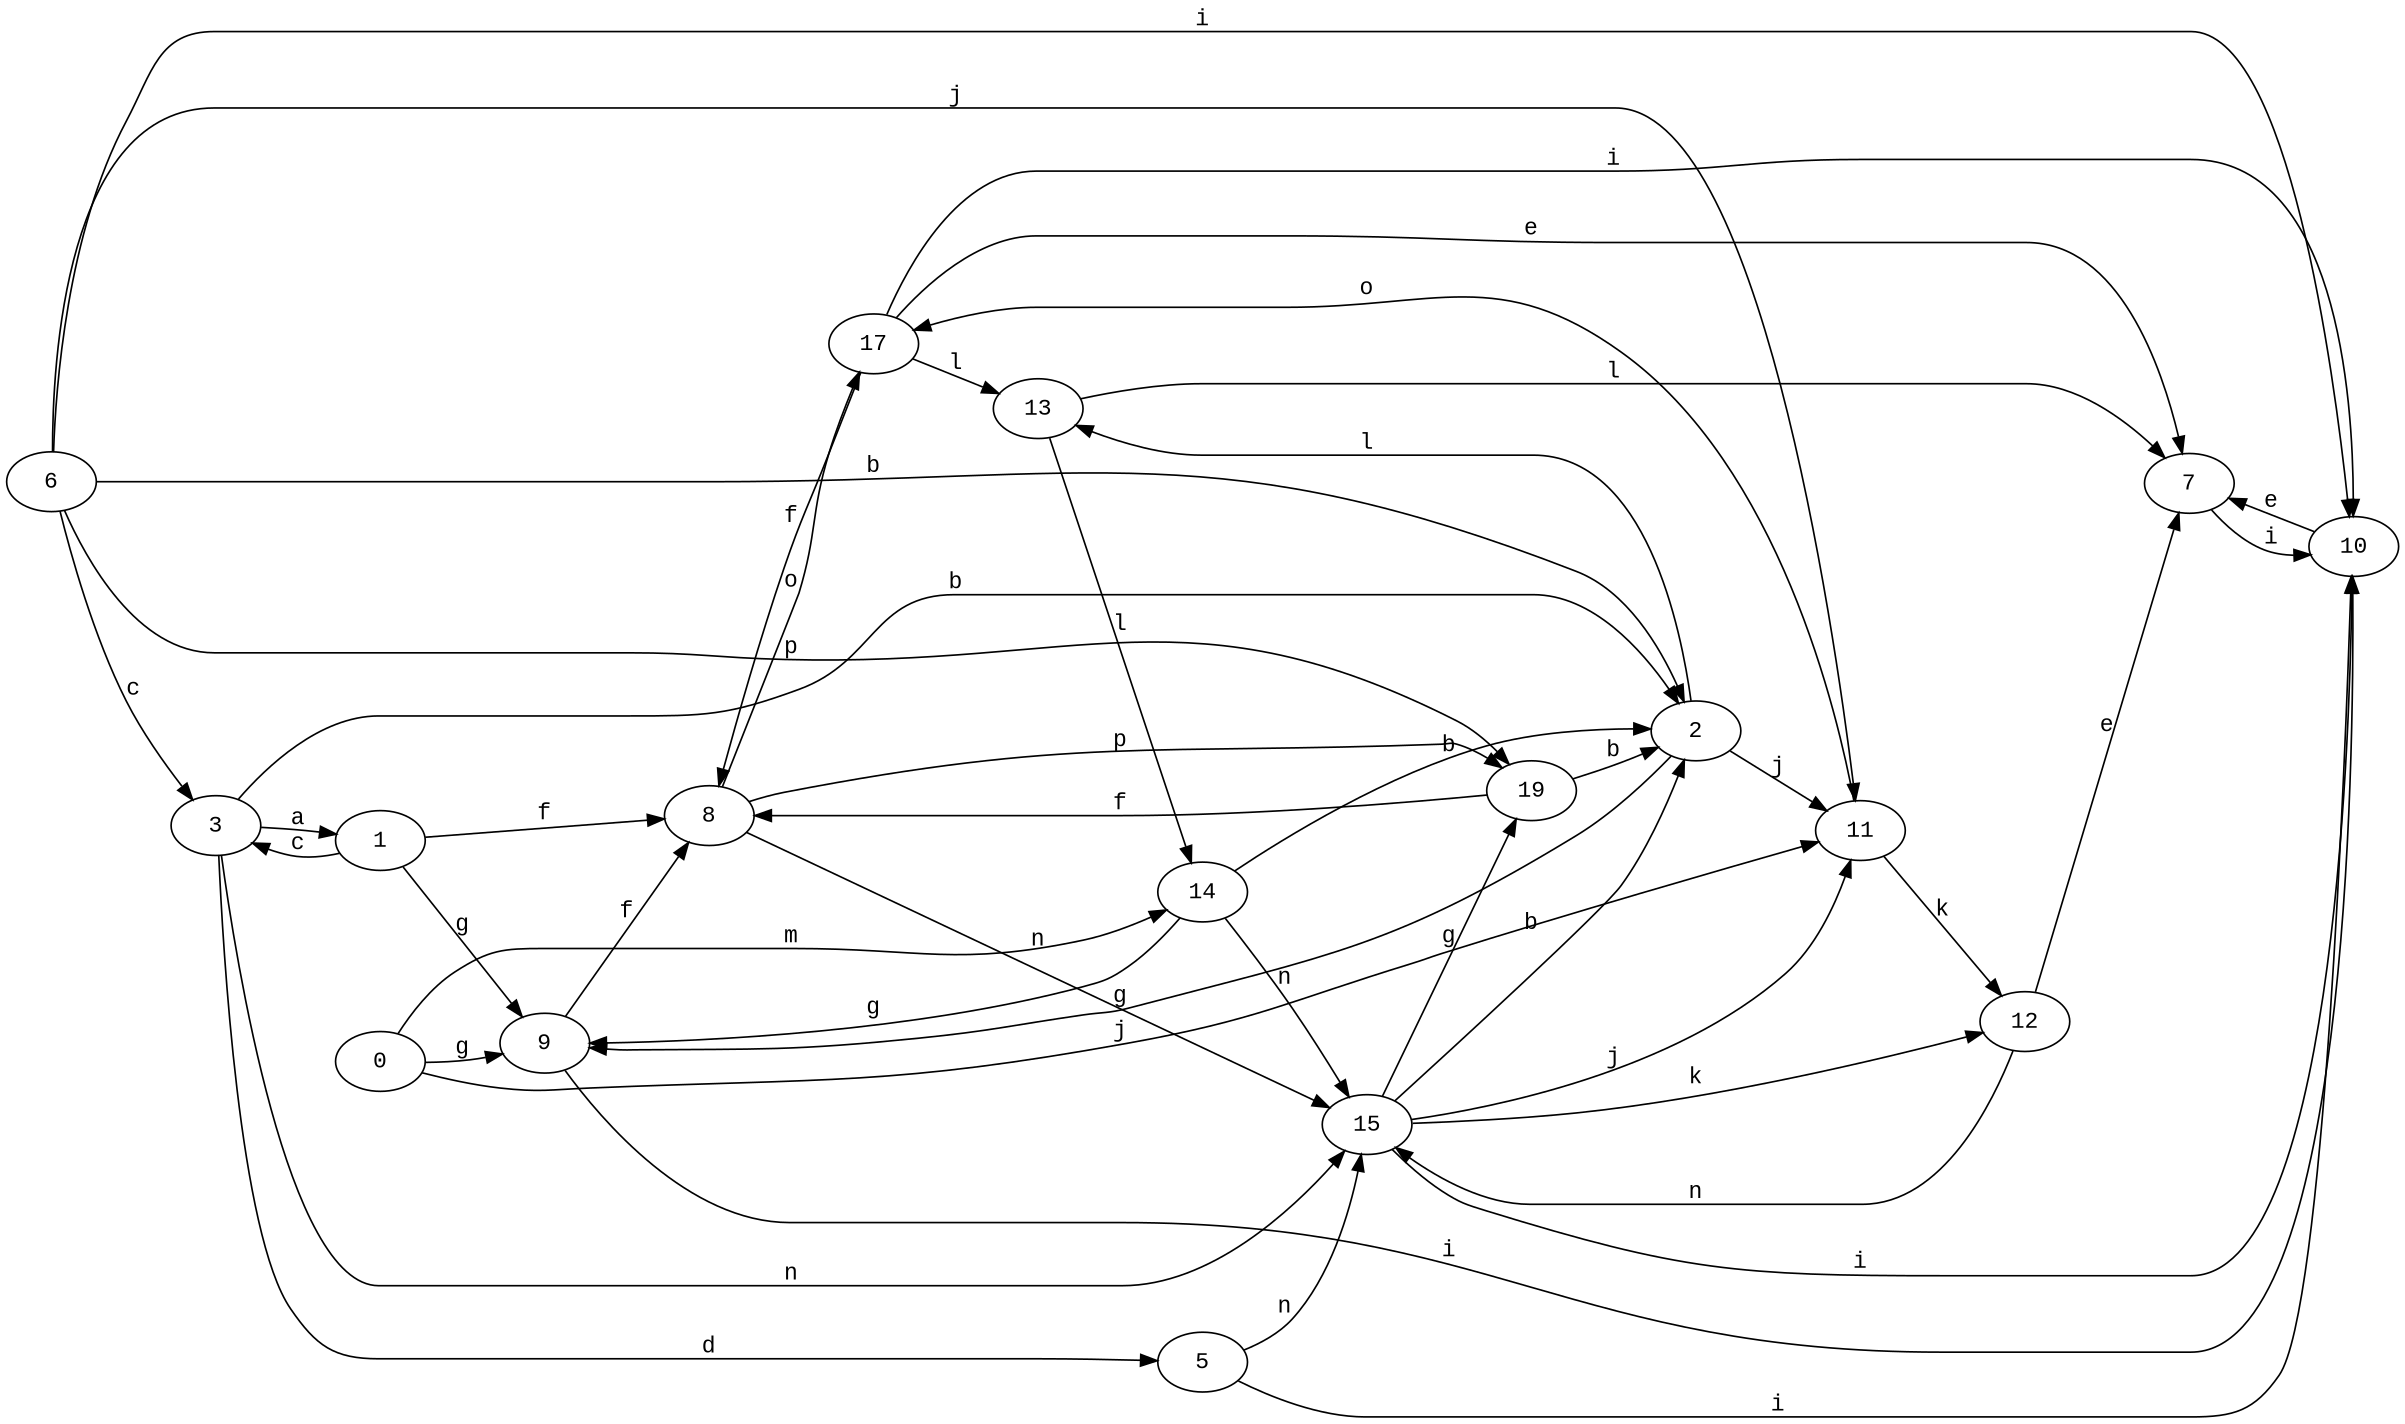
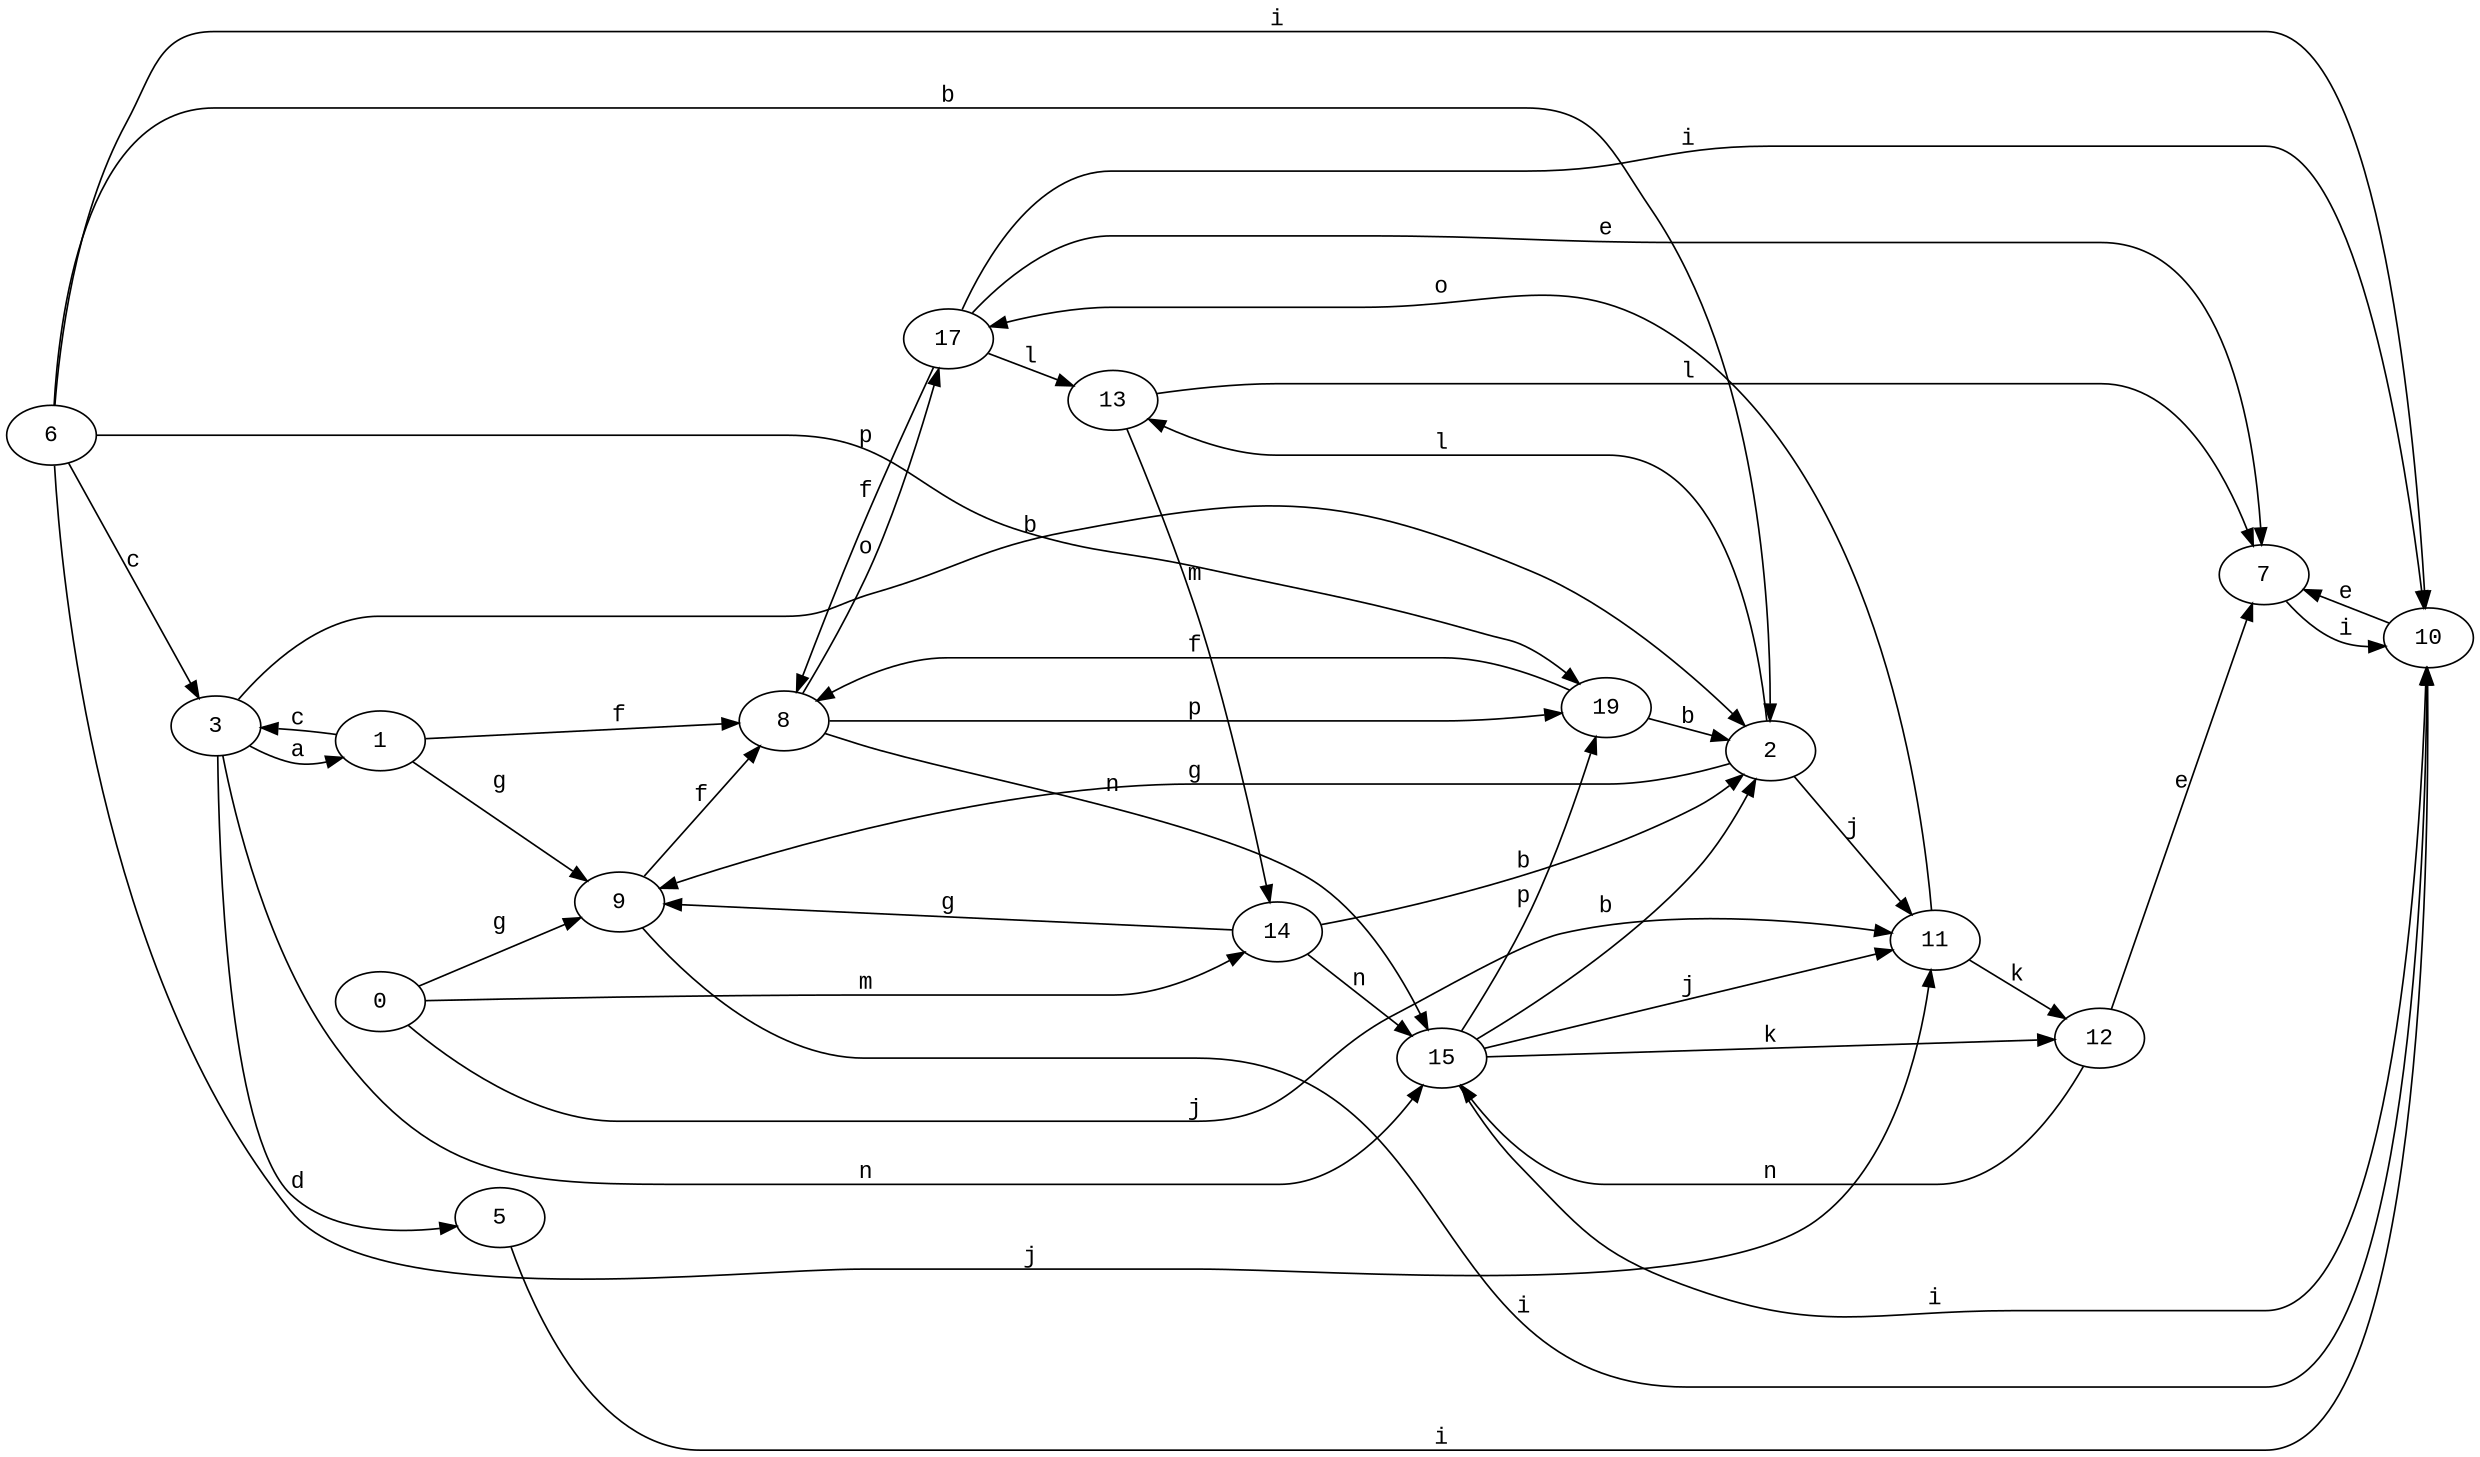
edge "13" -> "14": label "l" -> "m"
edge "15" -> "19": label "g" -> "p"
edge "5" -> "15": removed, label "n"
